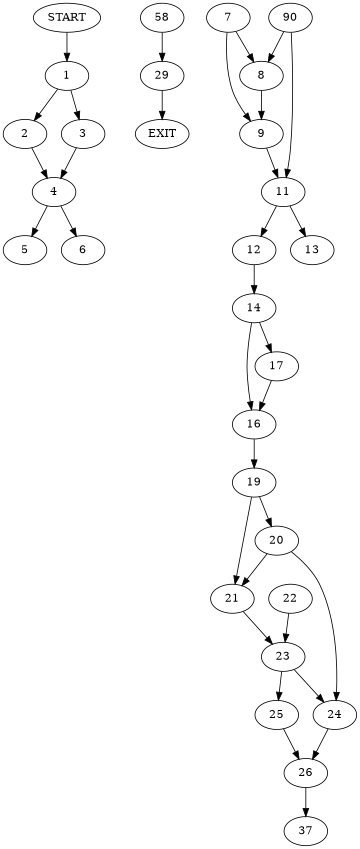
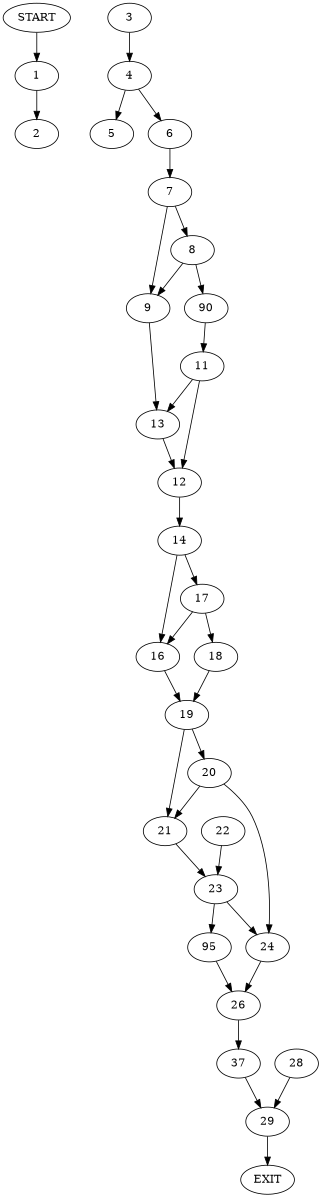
node "58": label "58" -> "28"
edge "90" -> "8": reversed
edge "1" -> "3": removed
edge "2" -> "4": removed
edge "6" -> "7": added
edge "9" -> "11": now "9" -> "13"
edge "13" -> "12": added
node "18": added
node "25": label "25" -> "95"
edge "37" -> "29": added
